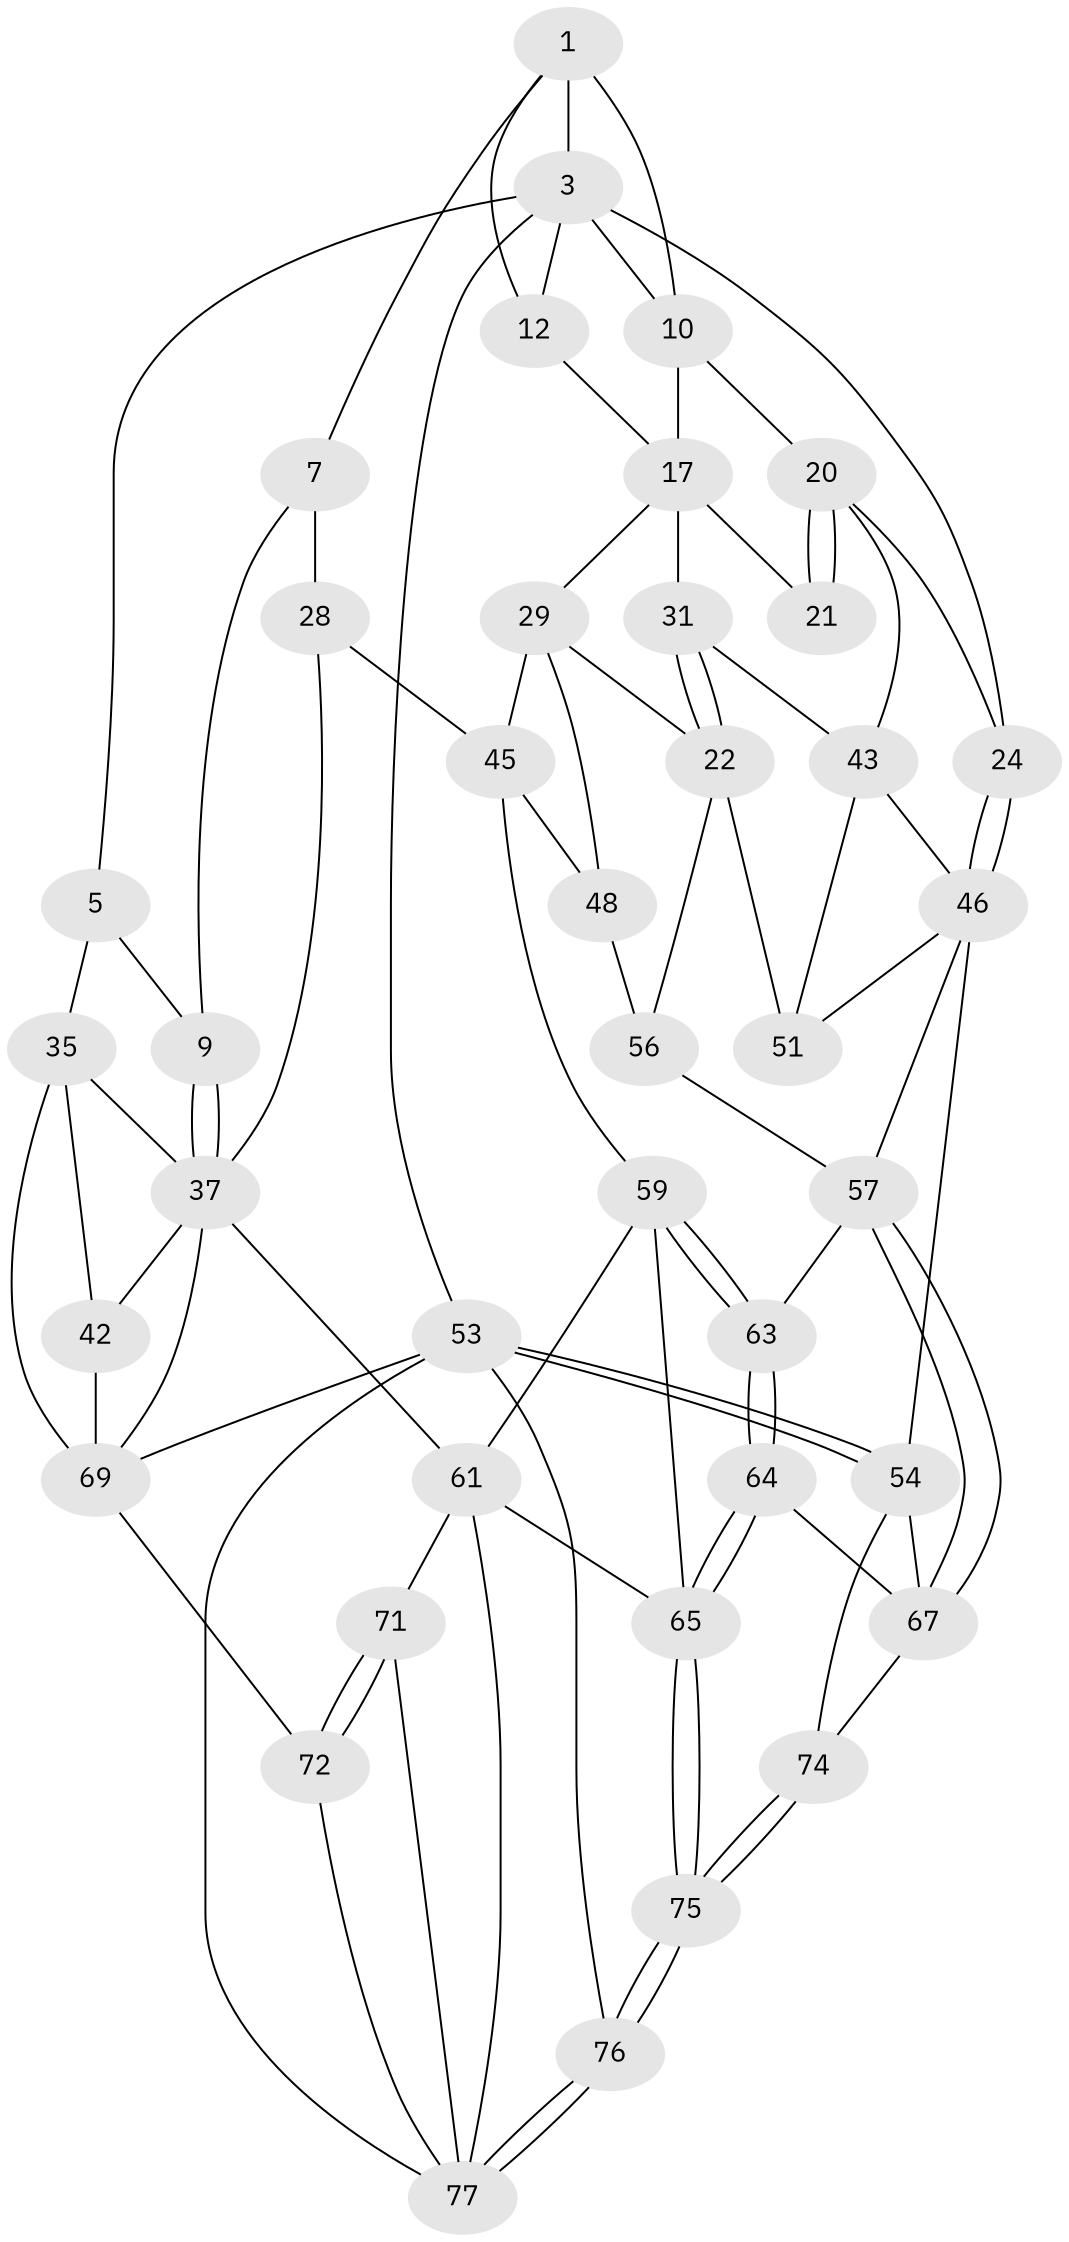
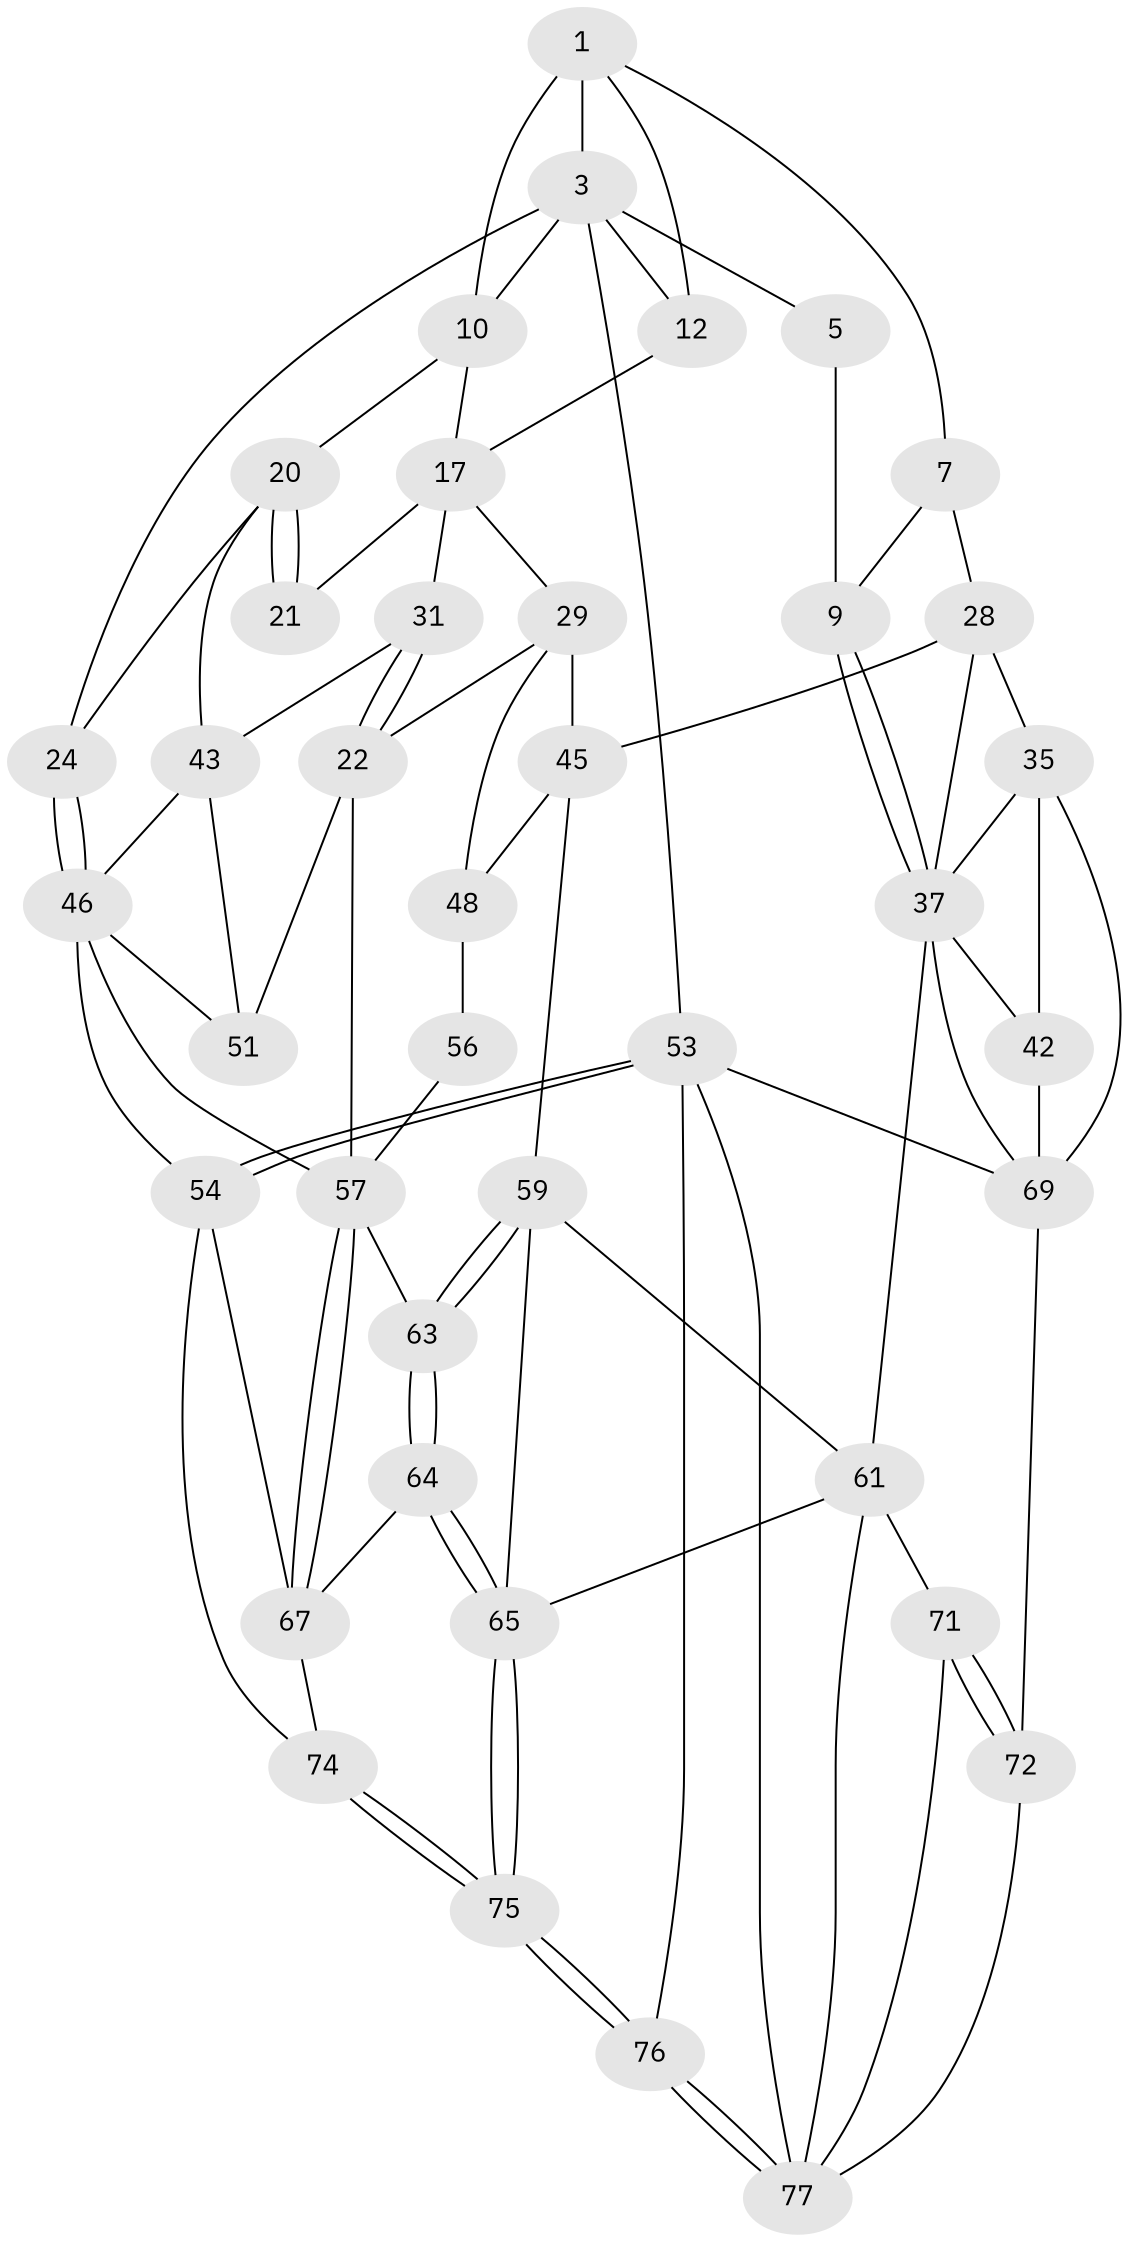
edge "22" -- "56": now "22" -- "57"
edge "5" -- "35": now "28" -- "35"
